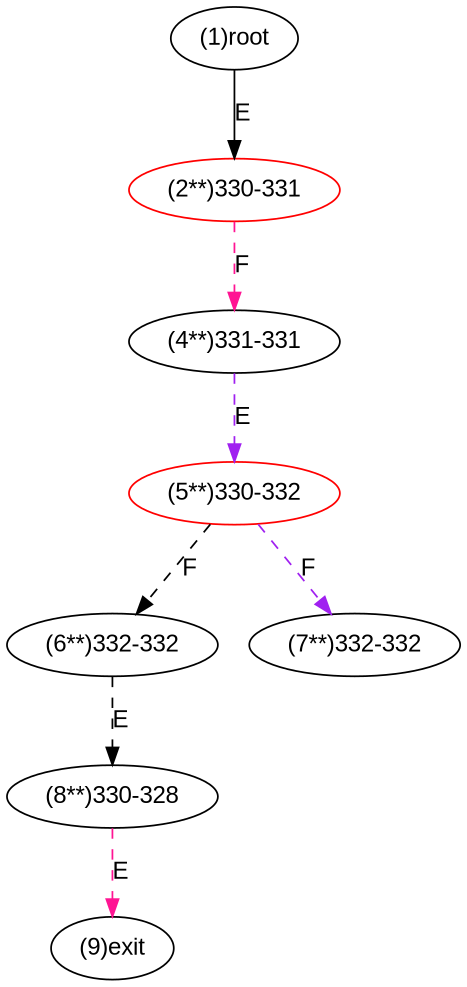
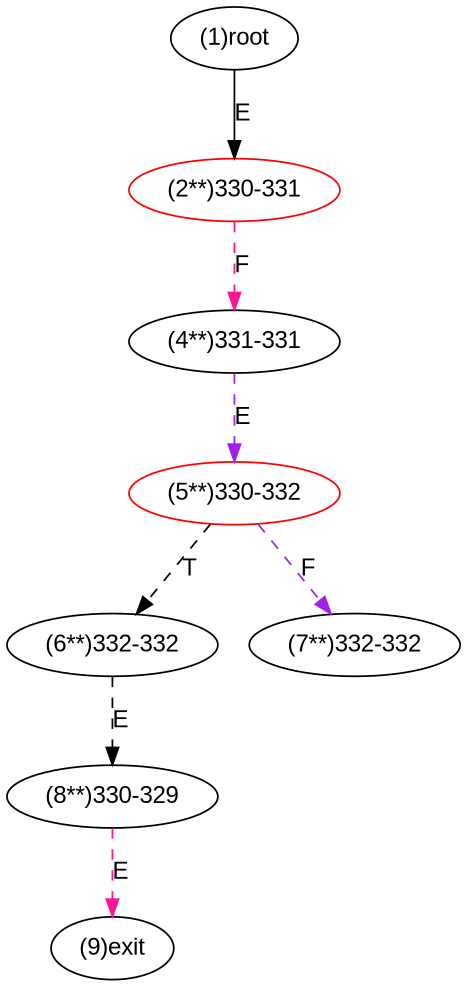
edge "(5**)330-332" -> "(6**)332-332": label "F" -> "T"
node "(8**)330-328": label "(8**)330-328" -> "(8**)330-329"
